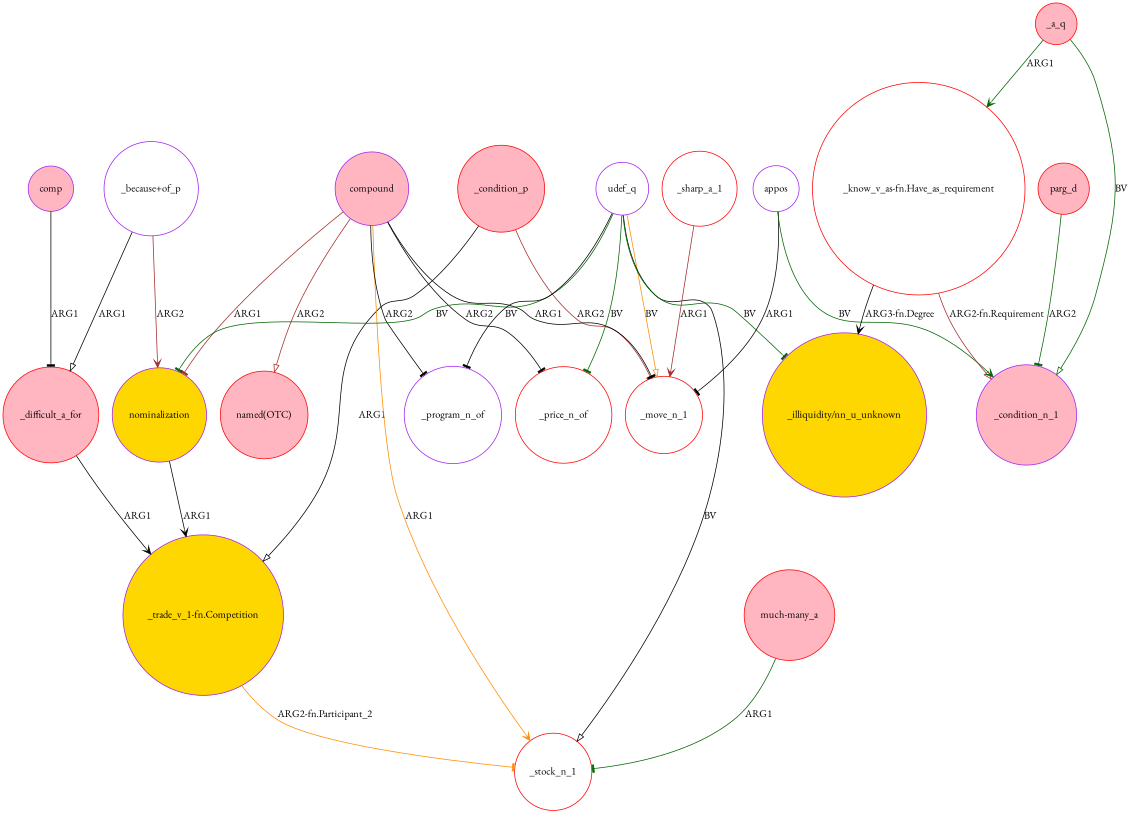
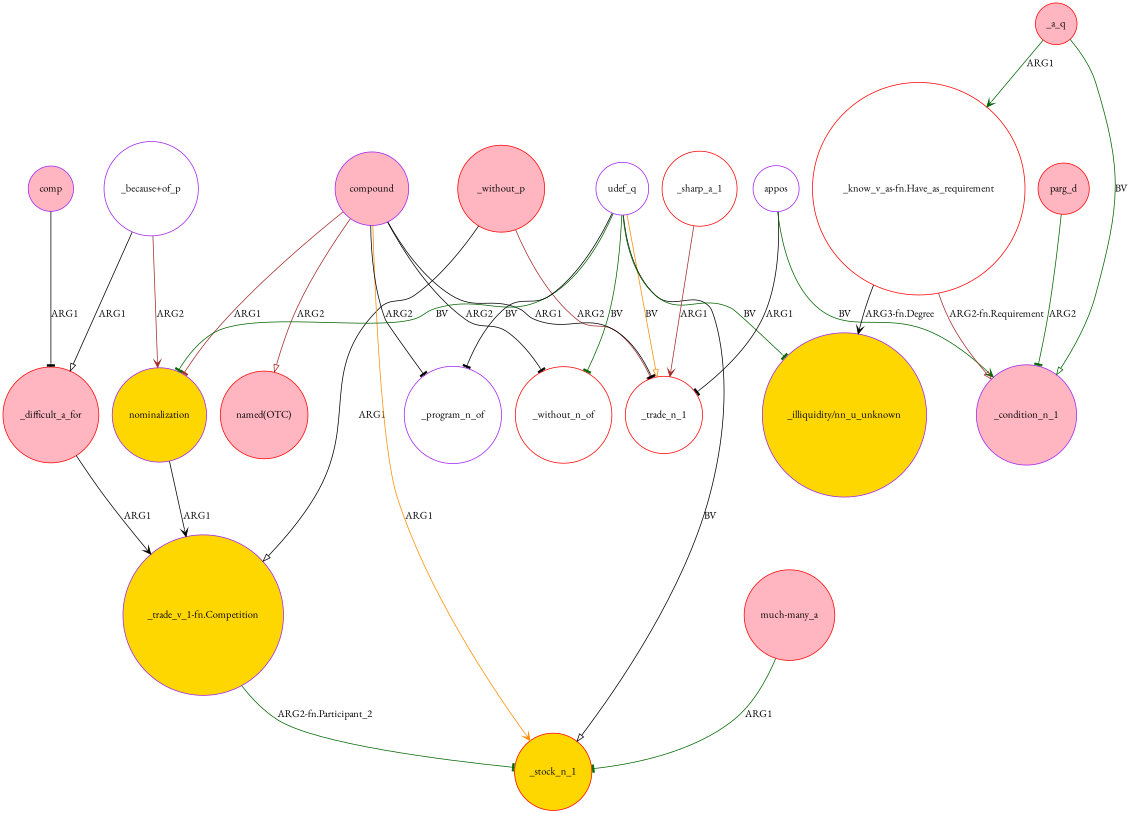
node "_condition_p": label "_condition_p" -> "_without_p"
node "_price_n_of": label "_price_n_of" -> "_without_n_of"
node "_move_n_1": label "_move_n_1" -> "_trade_n_1"
edge "_trade_v_1-fn.Competition" -> "_stock_n_1": color darkorange -> darkgreen
node "_stock_n_1": fillcolor white -> gold
